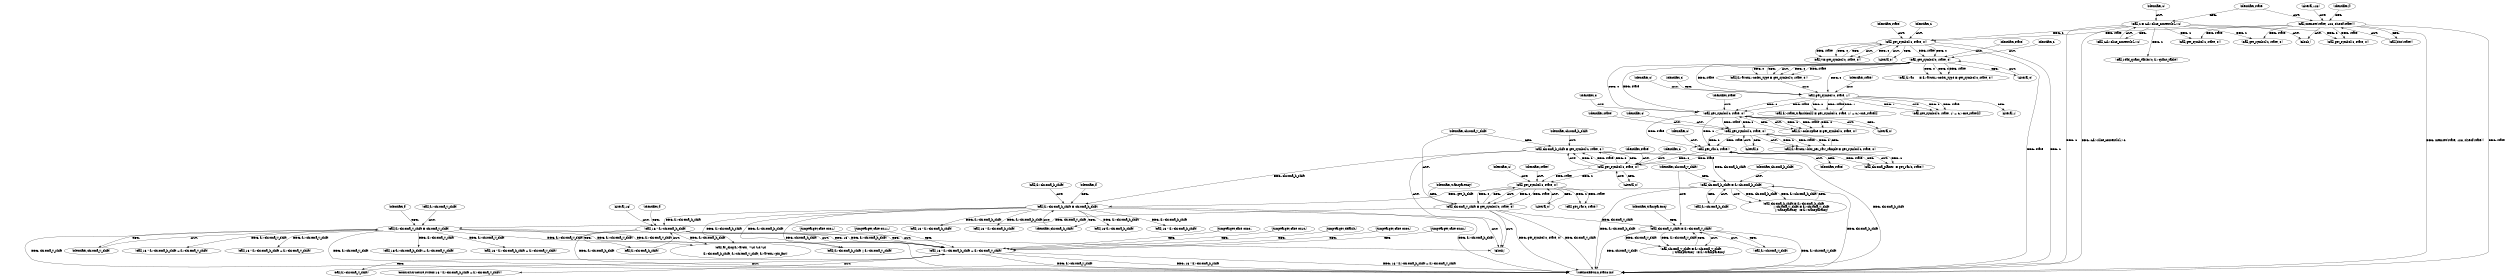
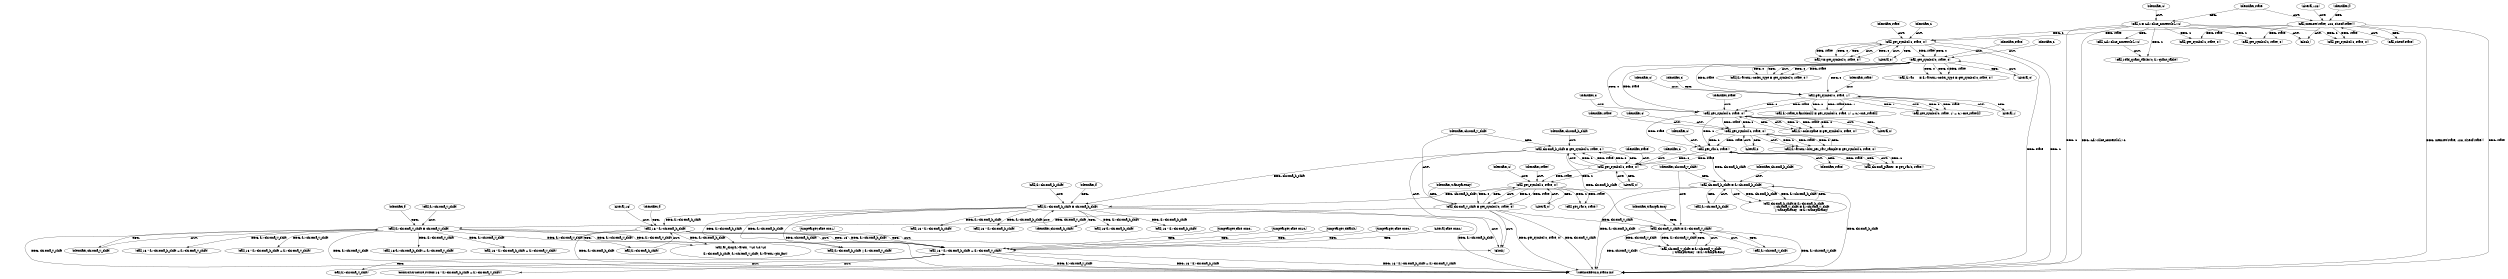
edge "(Call,&f->slice_context[0]->c)" -> "(Call,c = &f->slice_context[0]->c)": now "(Call,&f->slice_context[0]->c)" -> "(Call,read_quant_tables(c, f->quant_table))"
node "(Call,bits(state))": label "(Call,bits(state))" -> "(Call,sizeof(state))"
edge "(Call,f->avctx->coder_type = get_symbol(c, state, 0))" -> "(Call,get_symbol(c, state, 1))": now "(Literal,1)" -> "(Call,get_symbol(c, state, 1))"
edge "(Call,chroma_h_shift!= f->chroma_h_shift)" -> "(Call,f->chroma_h_shift = chroma_h_shift)": label "DDG: get_h_shift" -> "DDG: chroma_h_shift"
edge "(Call,chroma_h_shift = get_symbol(c, state, 0))" -> "(MethodReturn,static int)": now "(Call,chroma_h_shift = get_symbol(c, state, 0))" -> "(Call,chroma_v_shift!= f->chroma_v_shift)"
node "(JumpTarget,case 0x11:)": removed
node "(JumpTarget,case 0x22:)": label "(JumpTarget,case 0x22:)" -> "(Literal,case 0x22:)"
